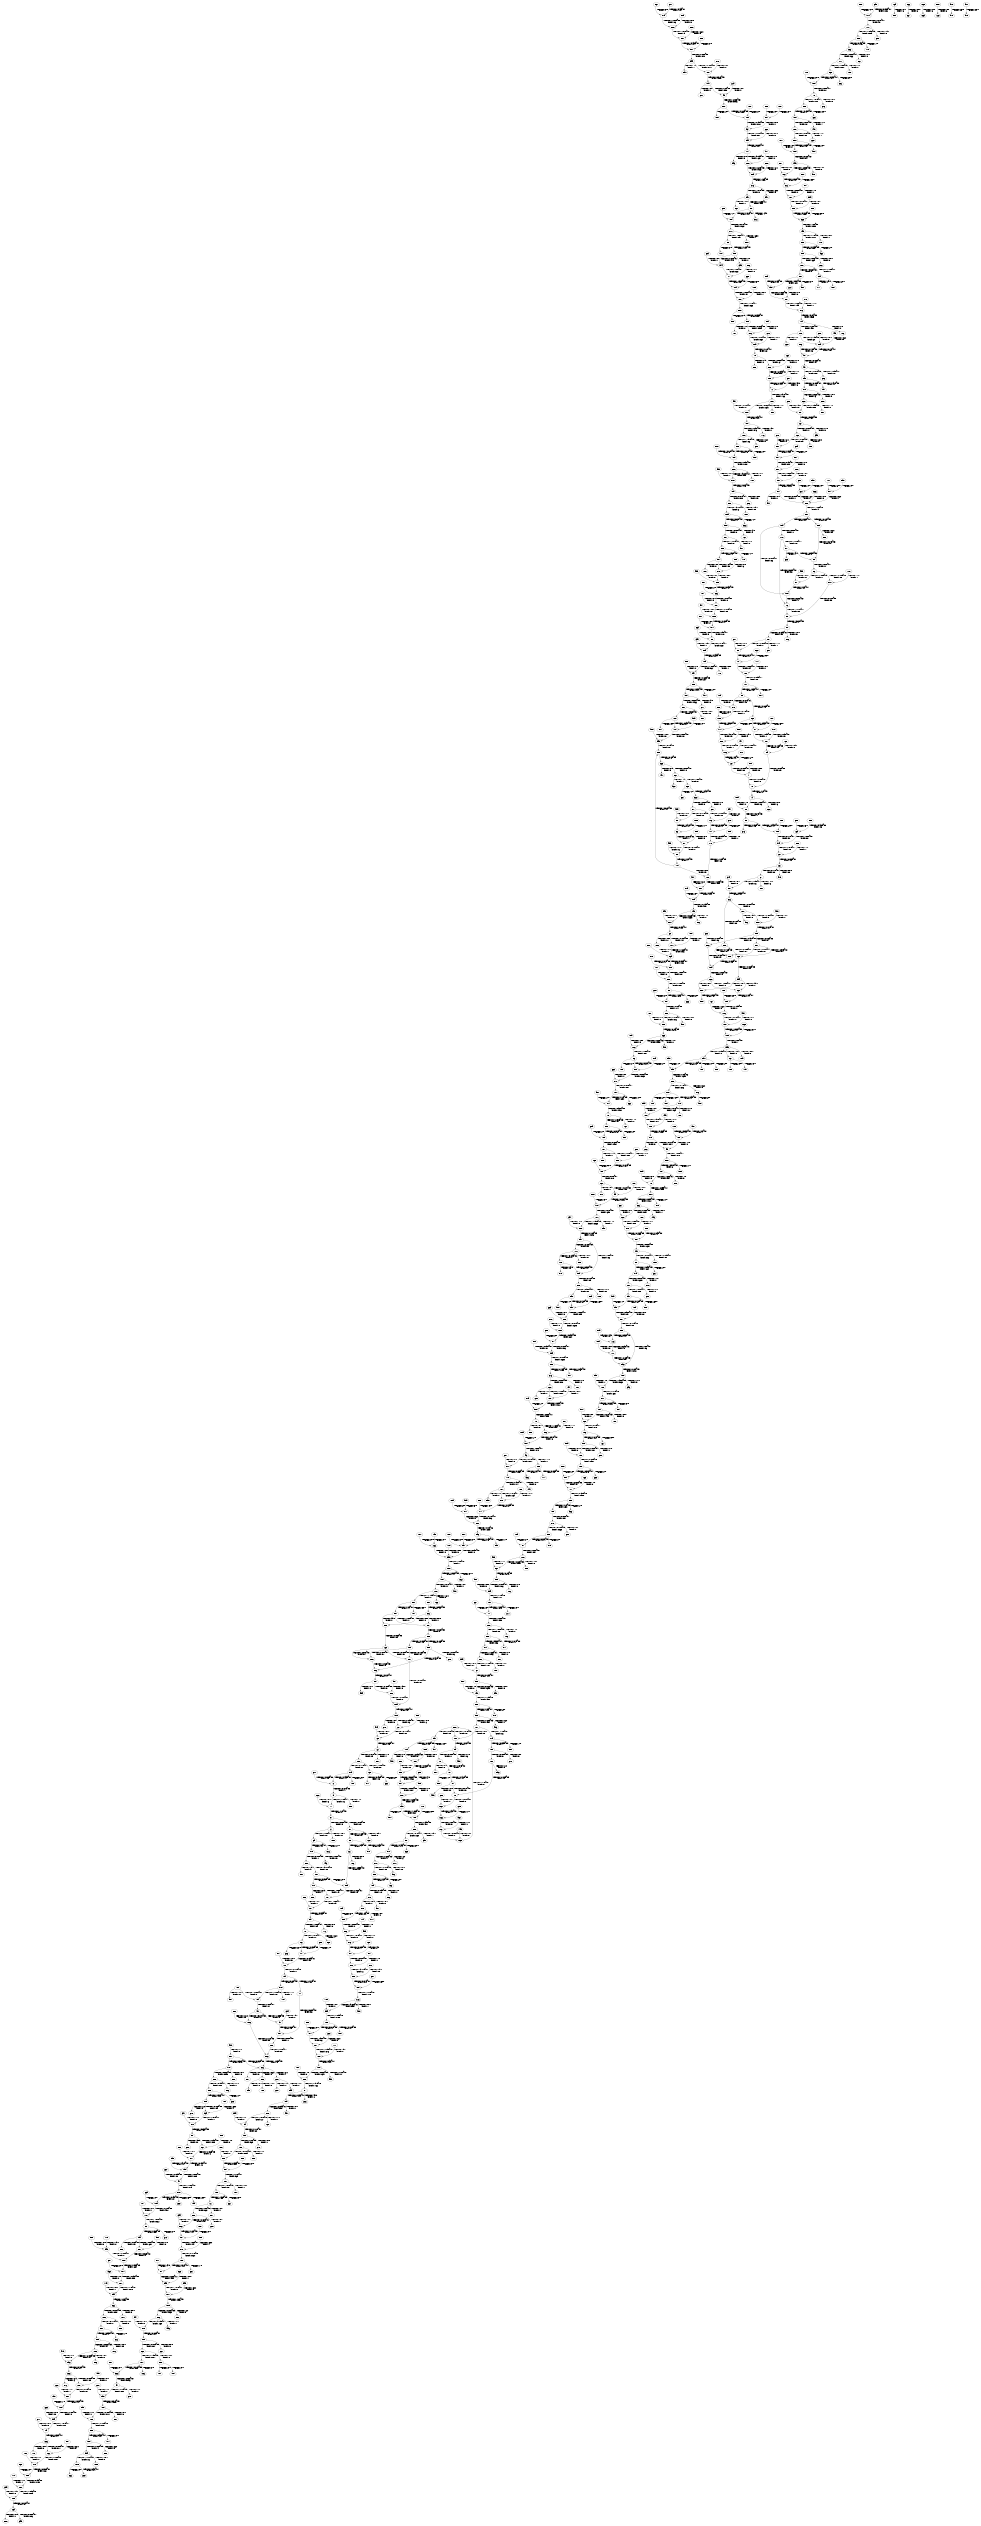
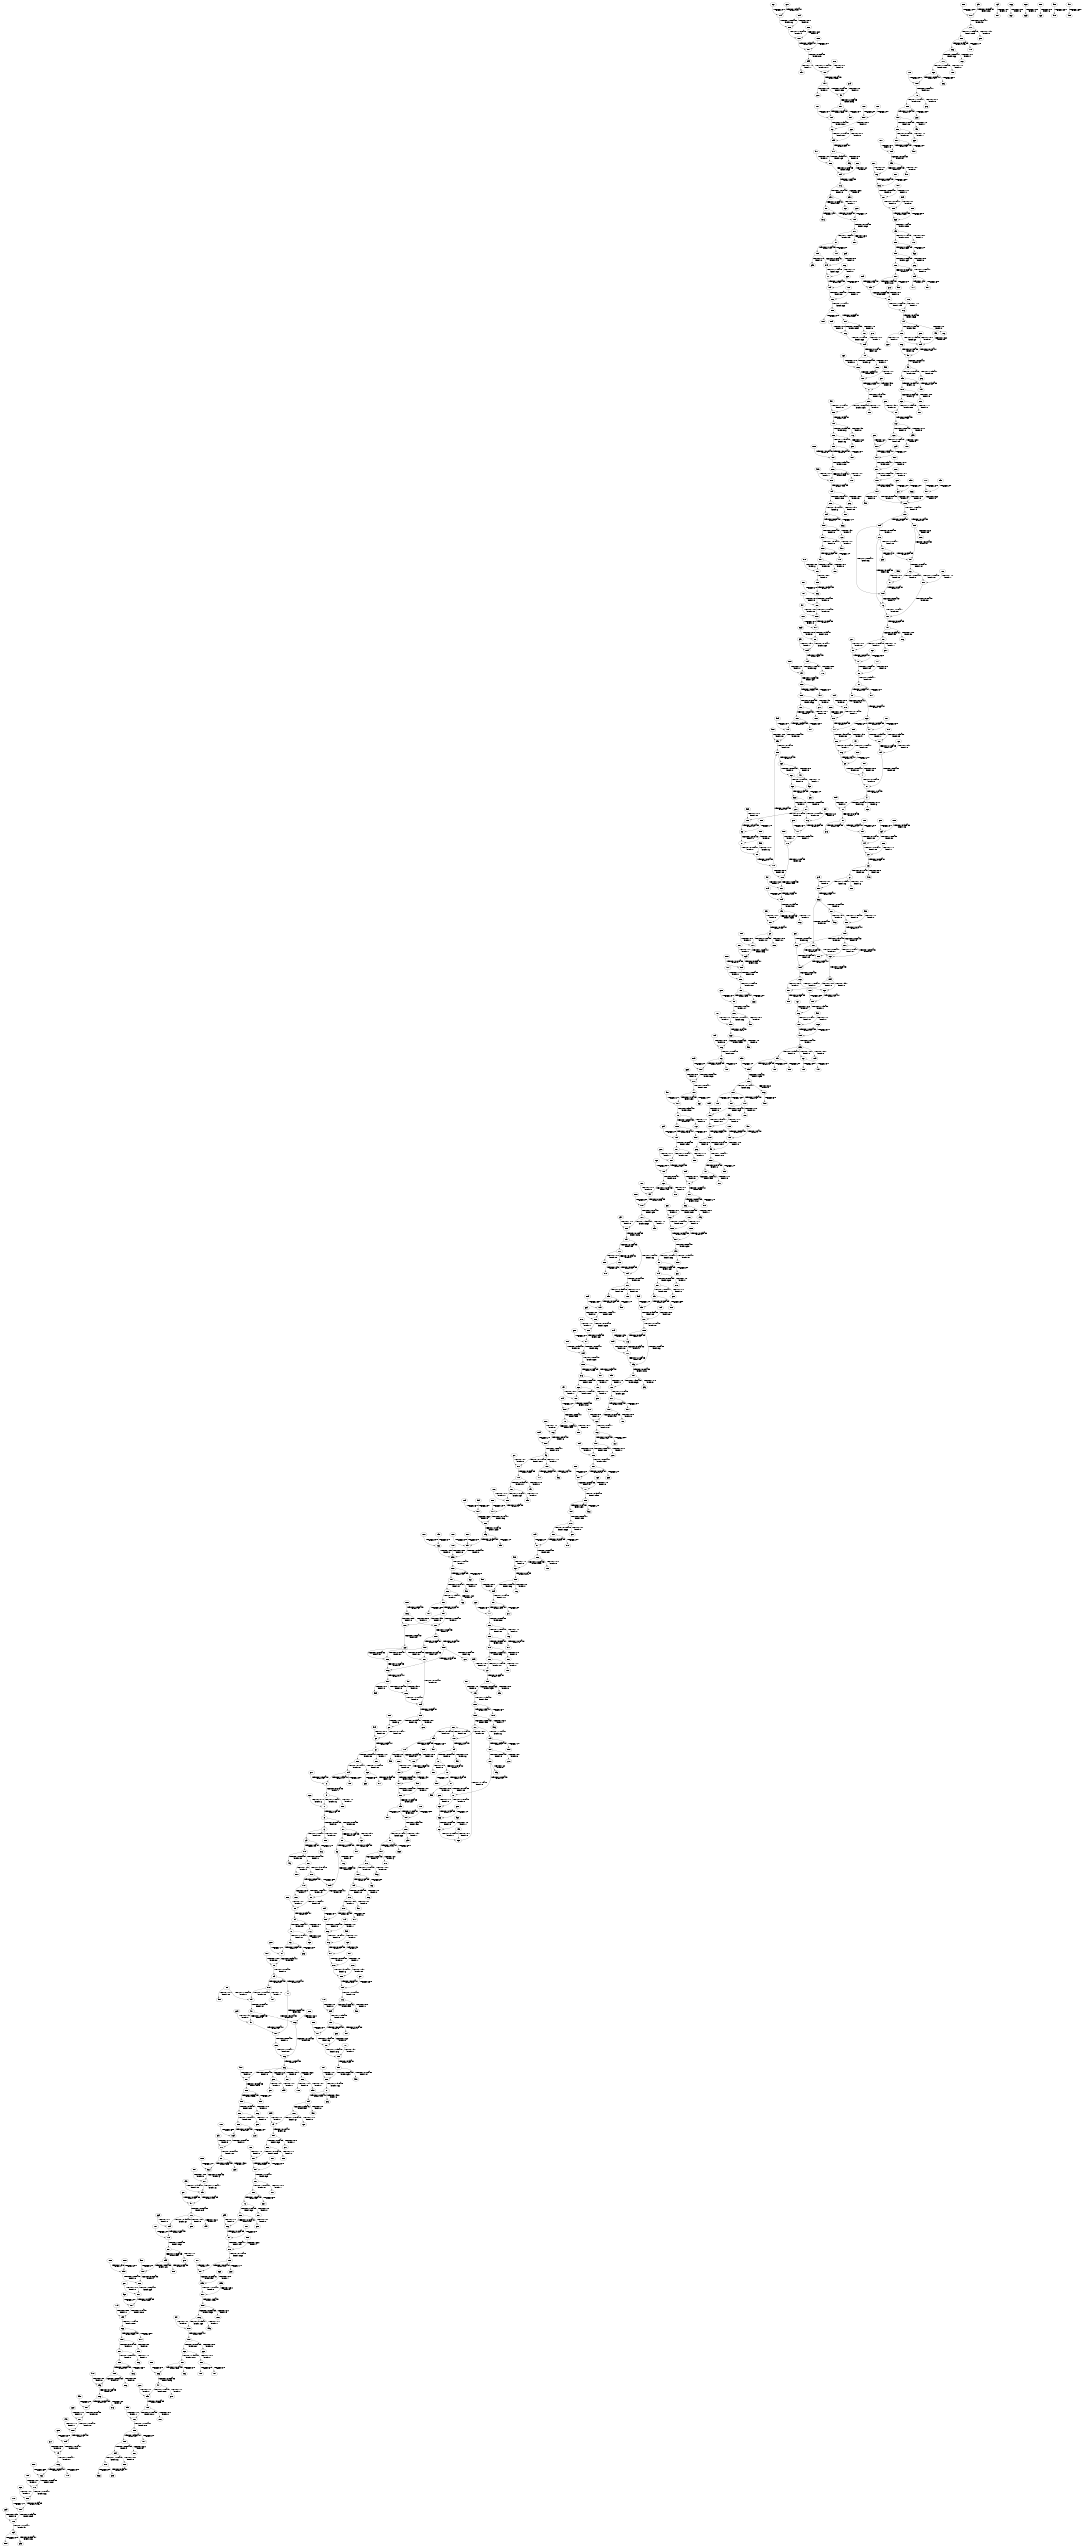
node "967": label "967" -> "367"
node "935": removed
edge "307" -> "306": reversed
